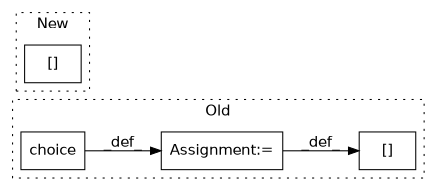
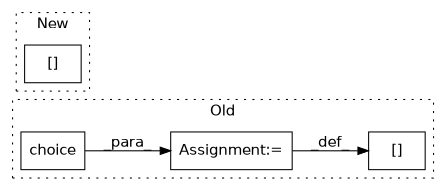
edge "choice" -> "Assignment:=": label "_def_" -> "_para_"
